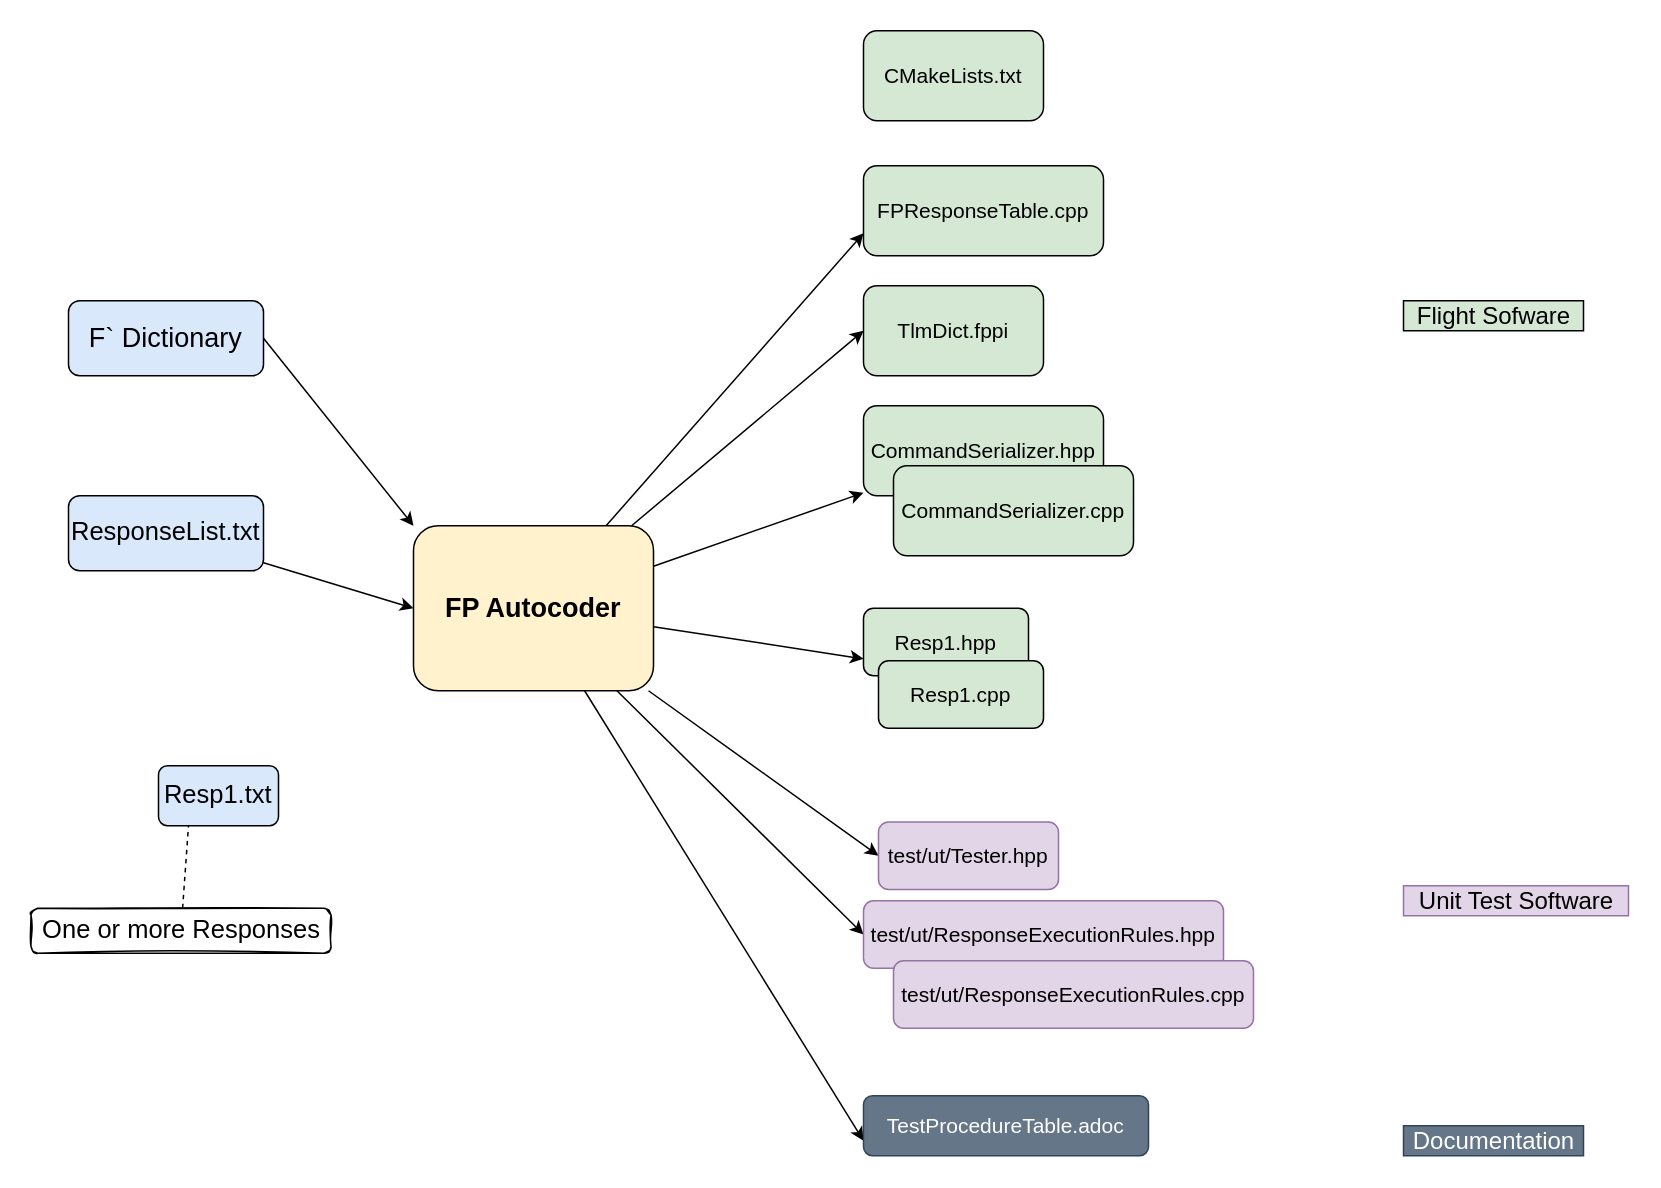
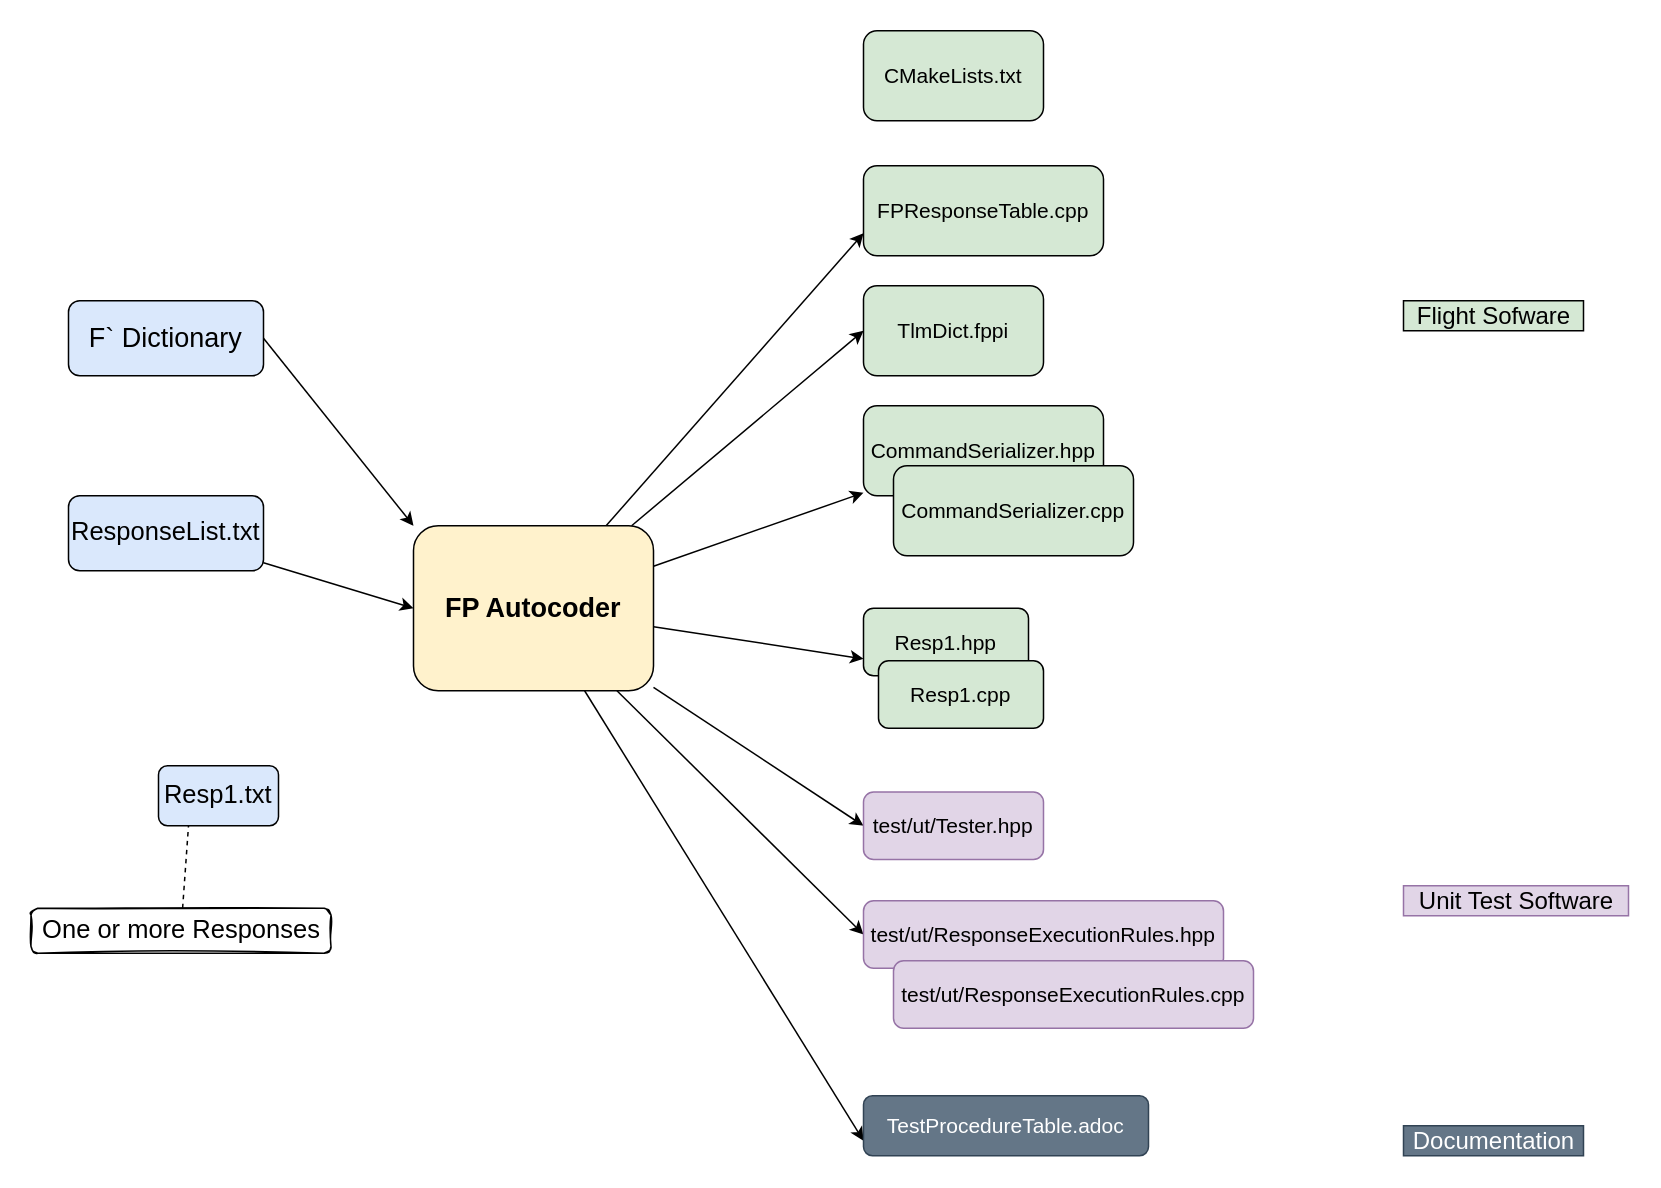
node "test/ut/Tester.hpp": moved (968, 856) -> (953, 826)
